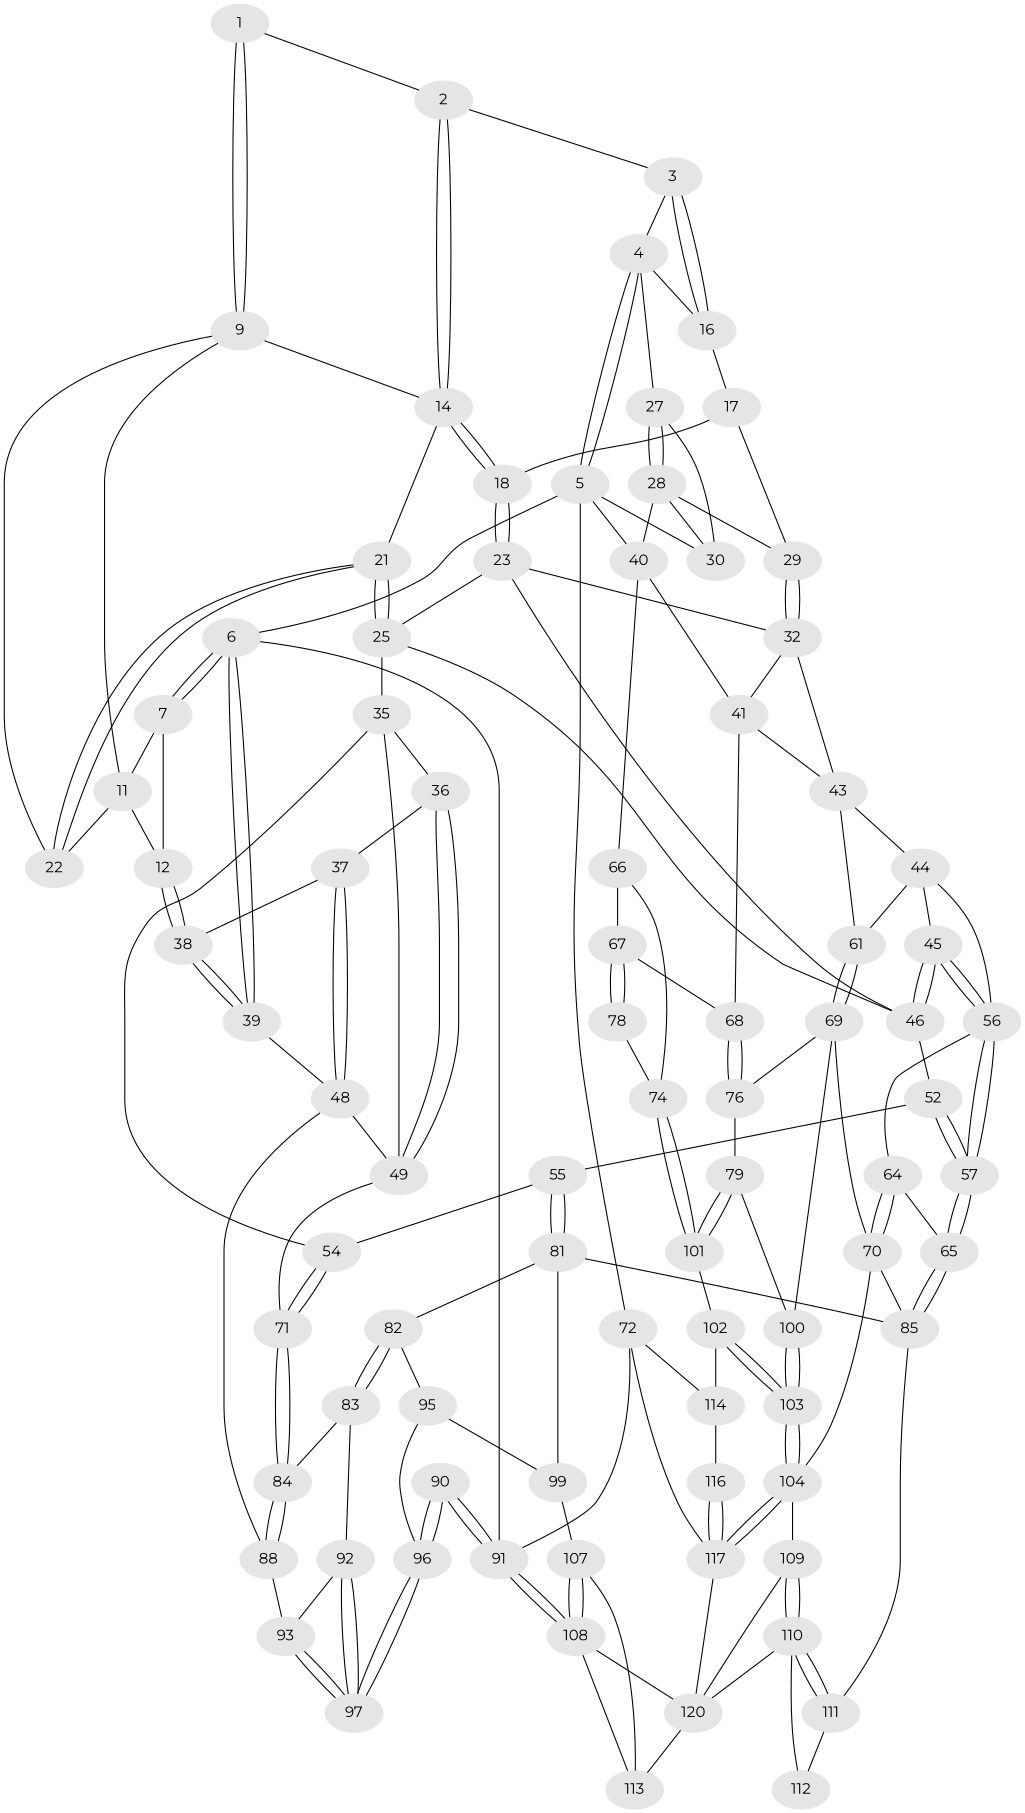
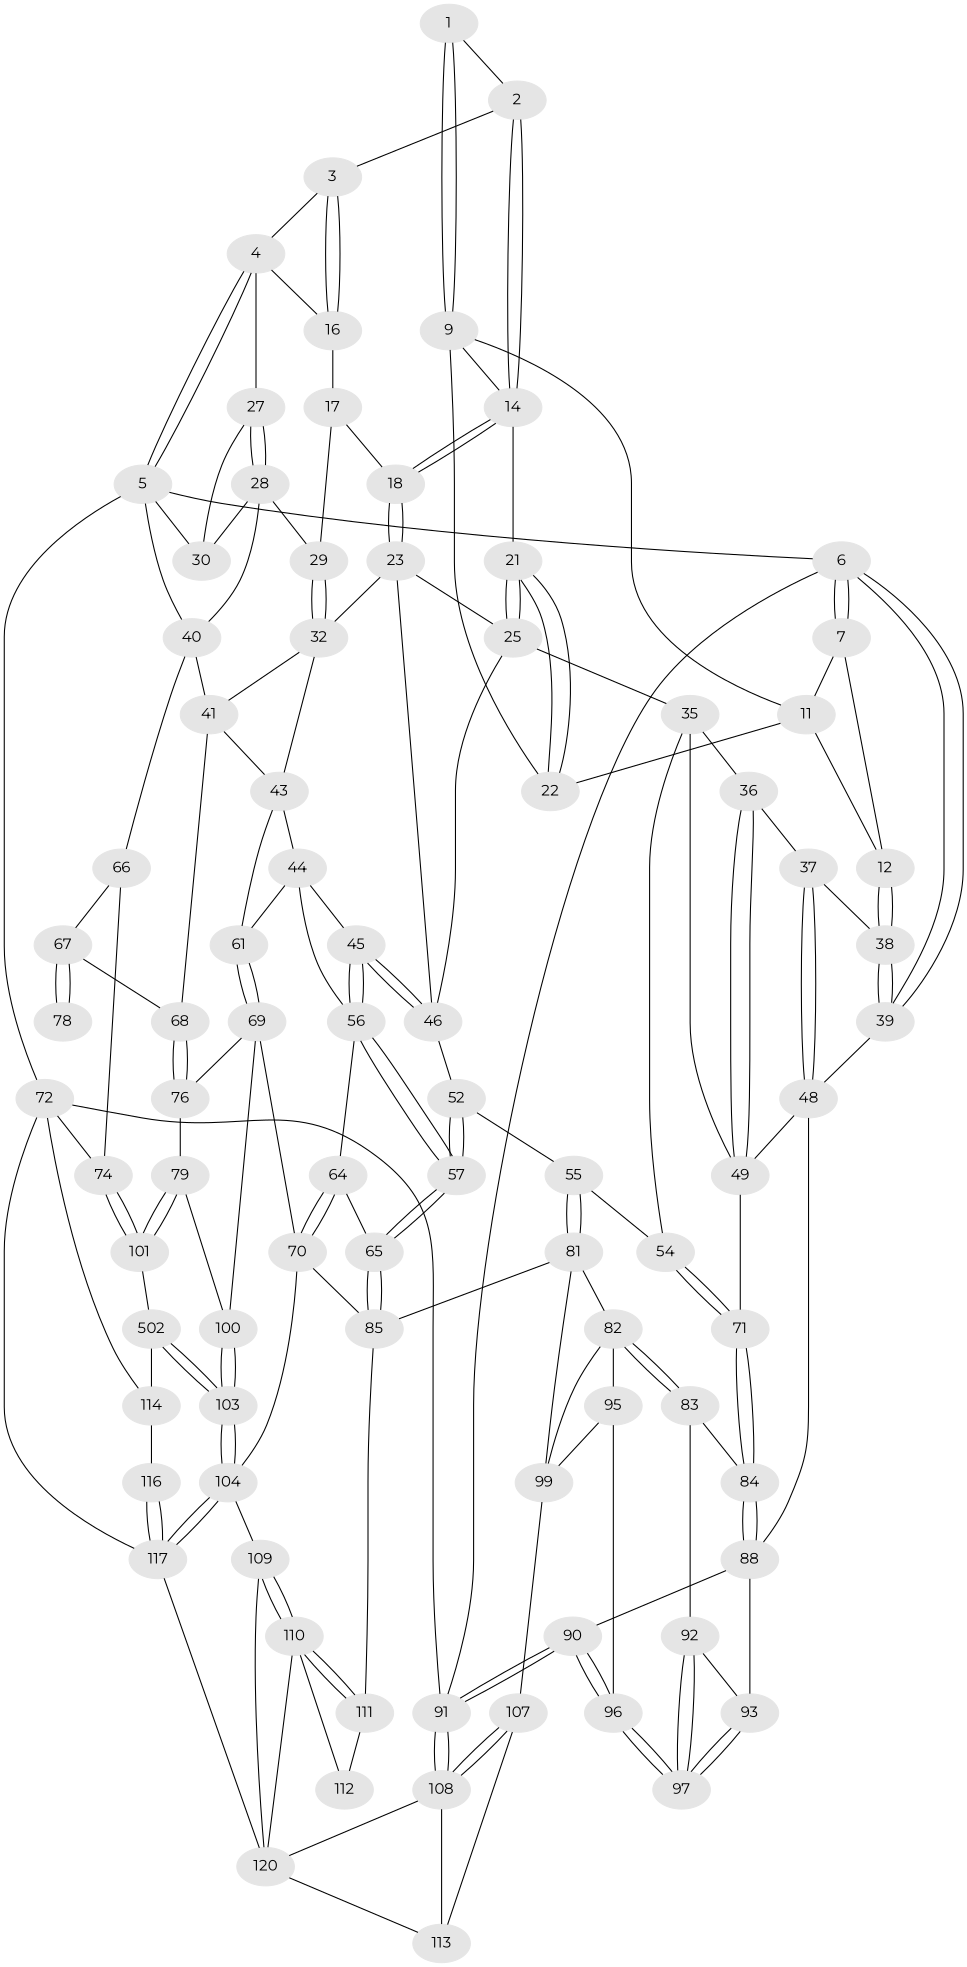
edge "78" -- "74": now "72" -- "74"
node "102": label "102" -> "502"
edge "82" -- "99": added
edge "88" -- "90": added
